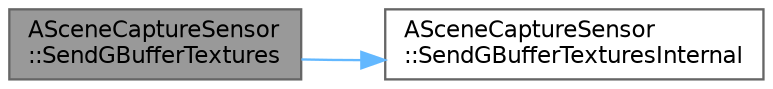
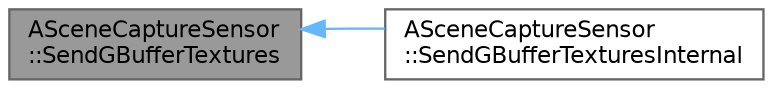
edge "ASceneCaptureSensor ::SendGBufferTextures" -> "ASceneCaptureSensor ::SendGBufferTexturesInternal": reversed
